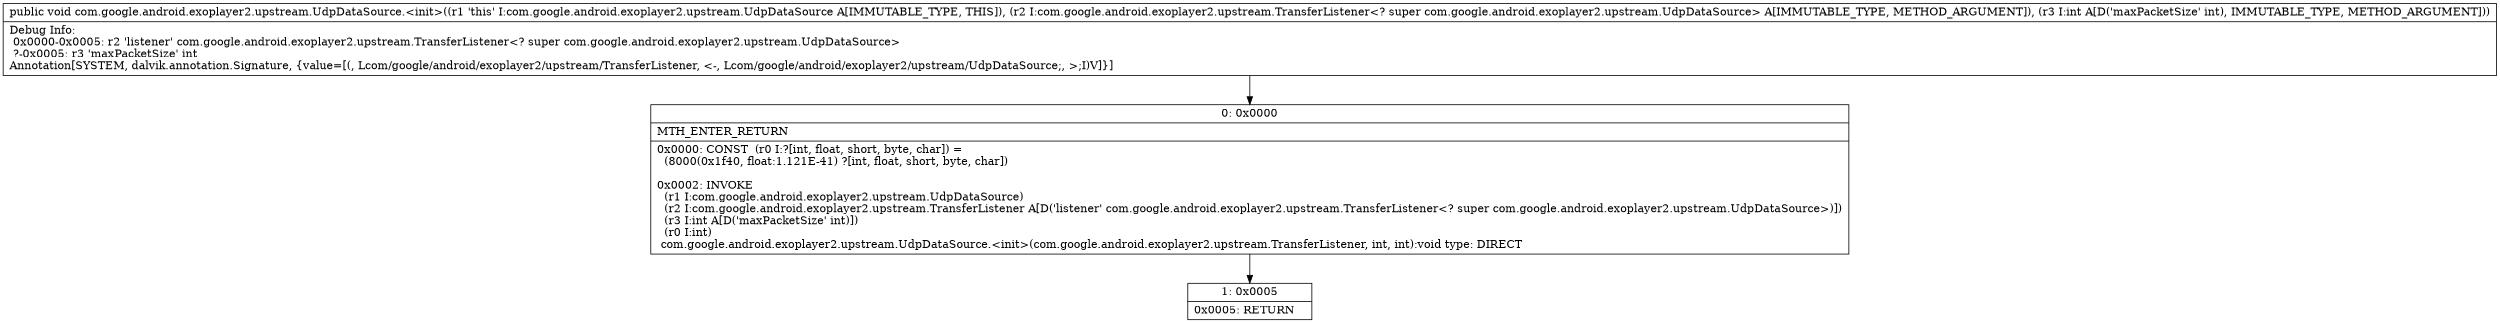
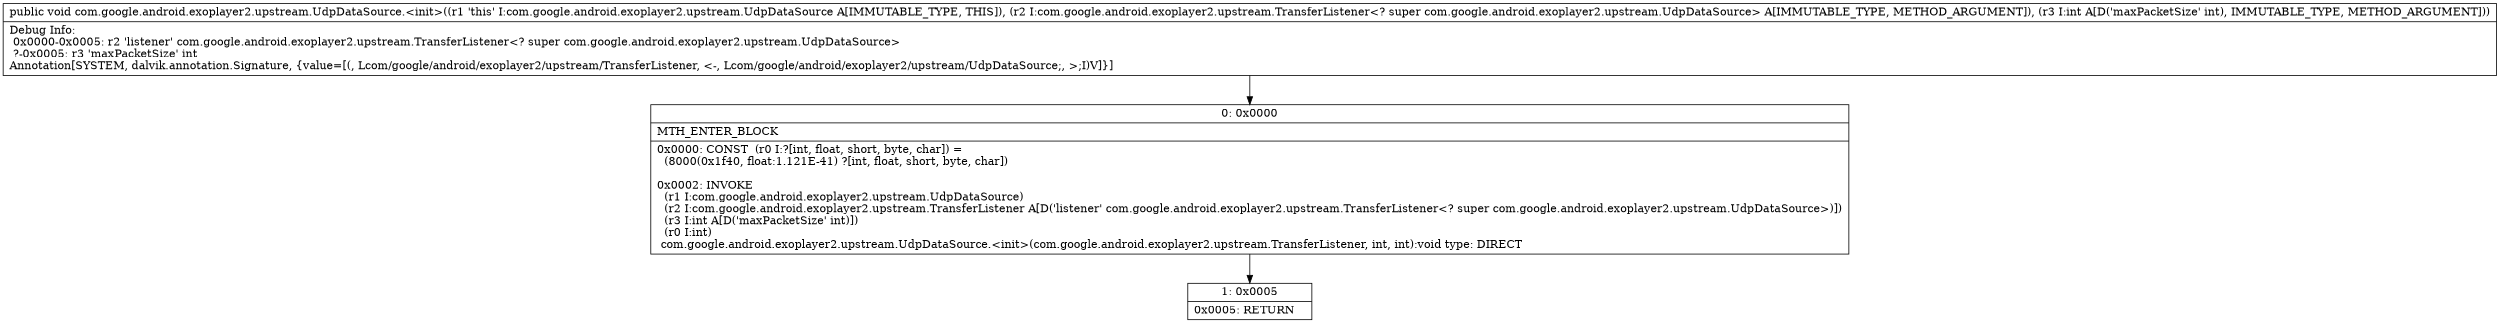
node "0: 0x0000": text "MTH_ENTER_RETURN" -> "MTH_ENTER_BLOCK"
